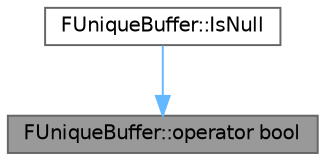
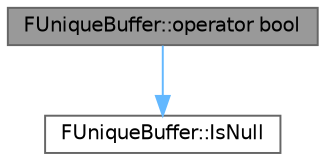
edge "FUniqueBuffer::IsNull" -> "FUniqueBuffer::operator bool": reversed
